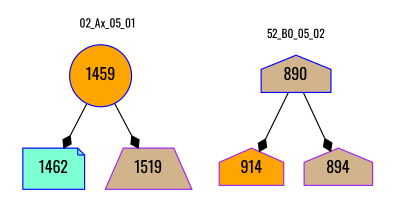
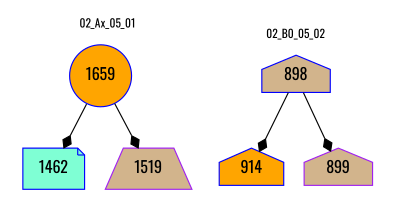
cluster "52_B0_05_02": label "52_B0_05_02" -> "02_B0_05_02"
node "1459": label "1459" -> "1659"
node "890": label "890" -> "898"
node "914": color purple -> blue
node "894": label "894" -> "899"
